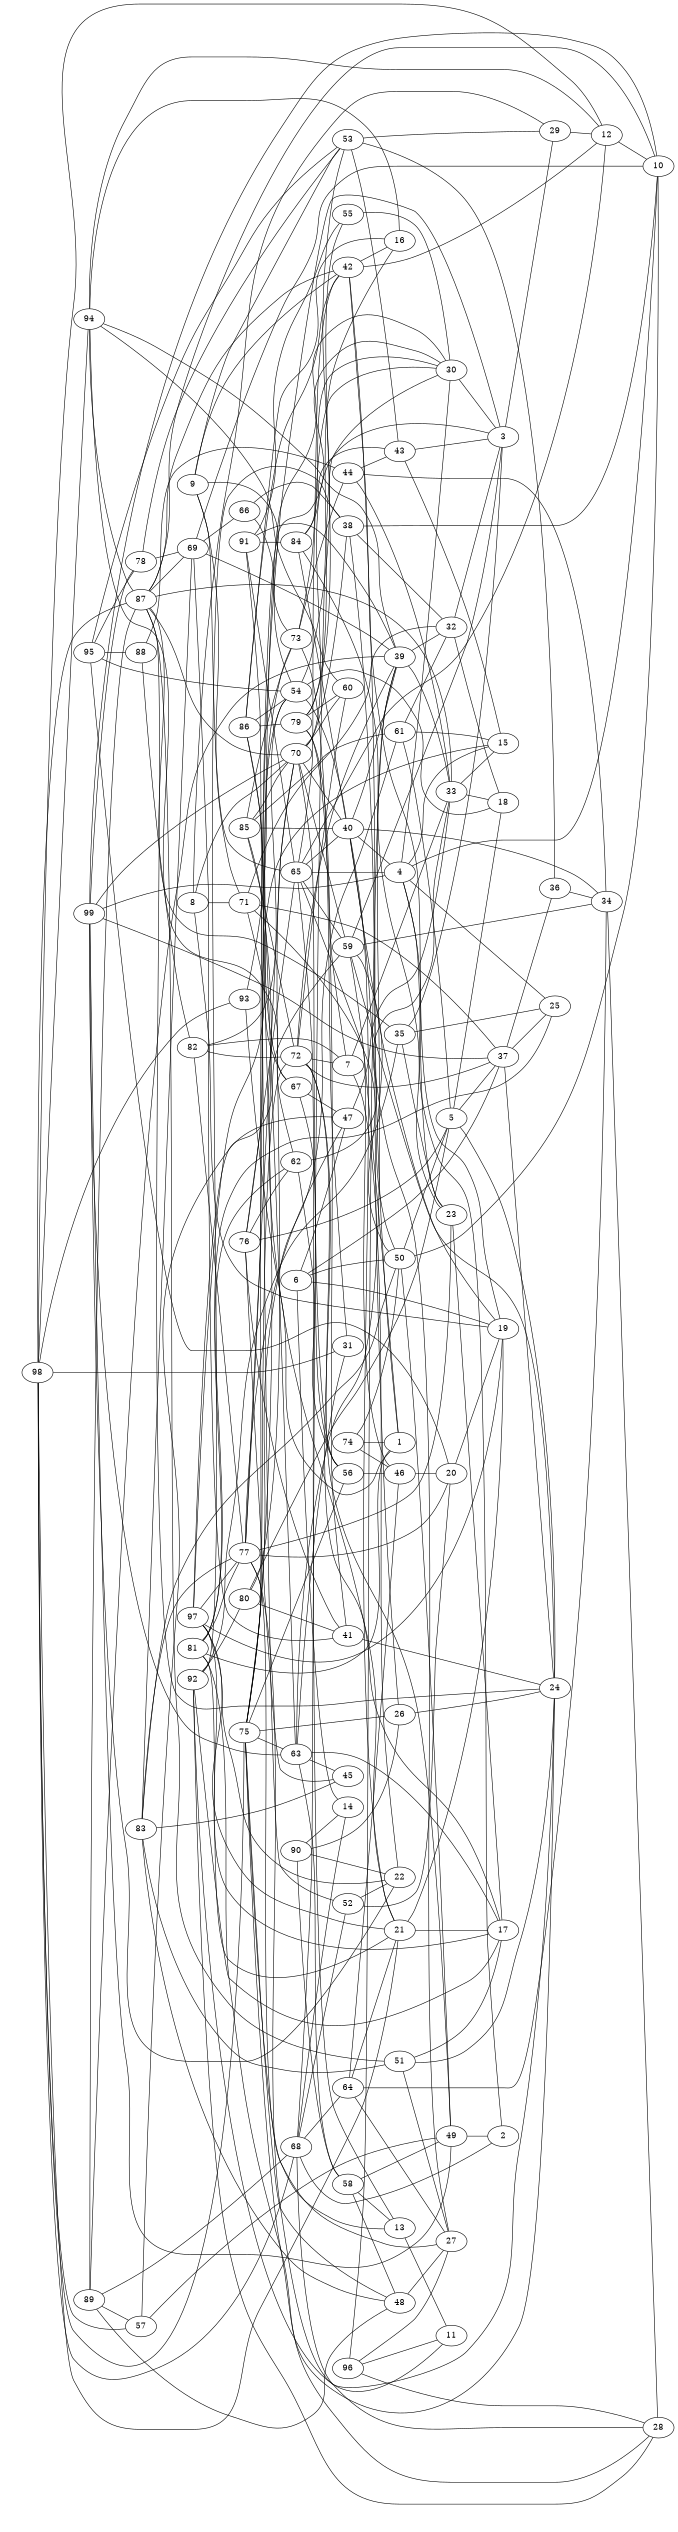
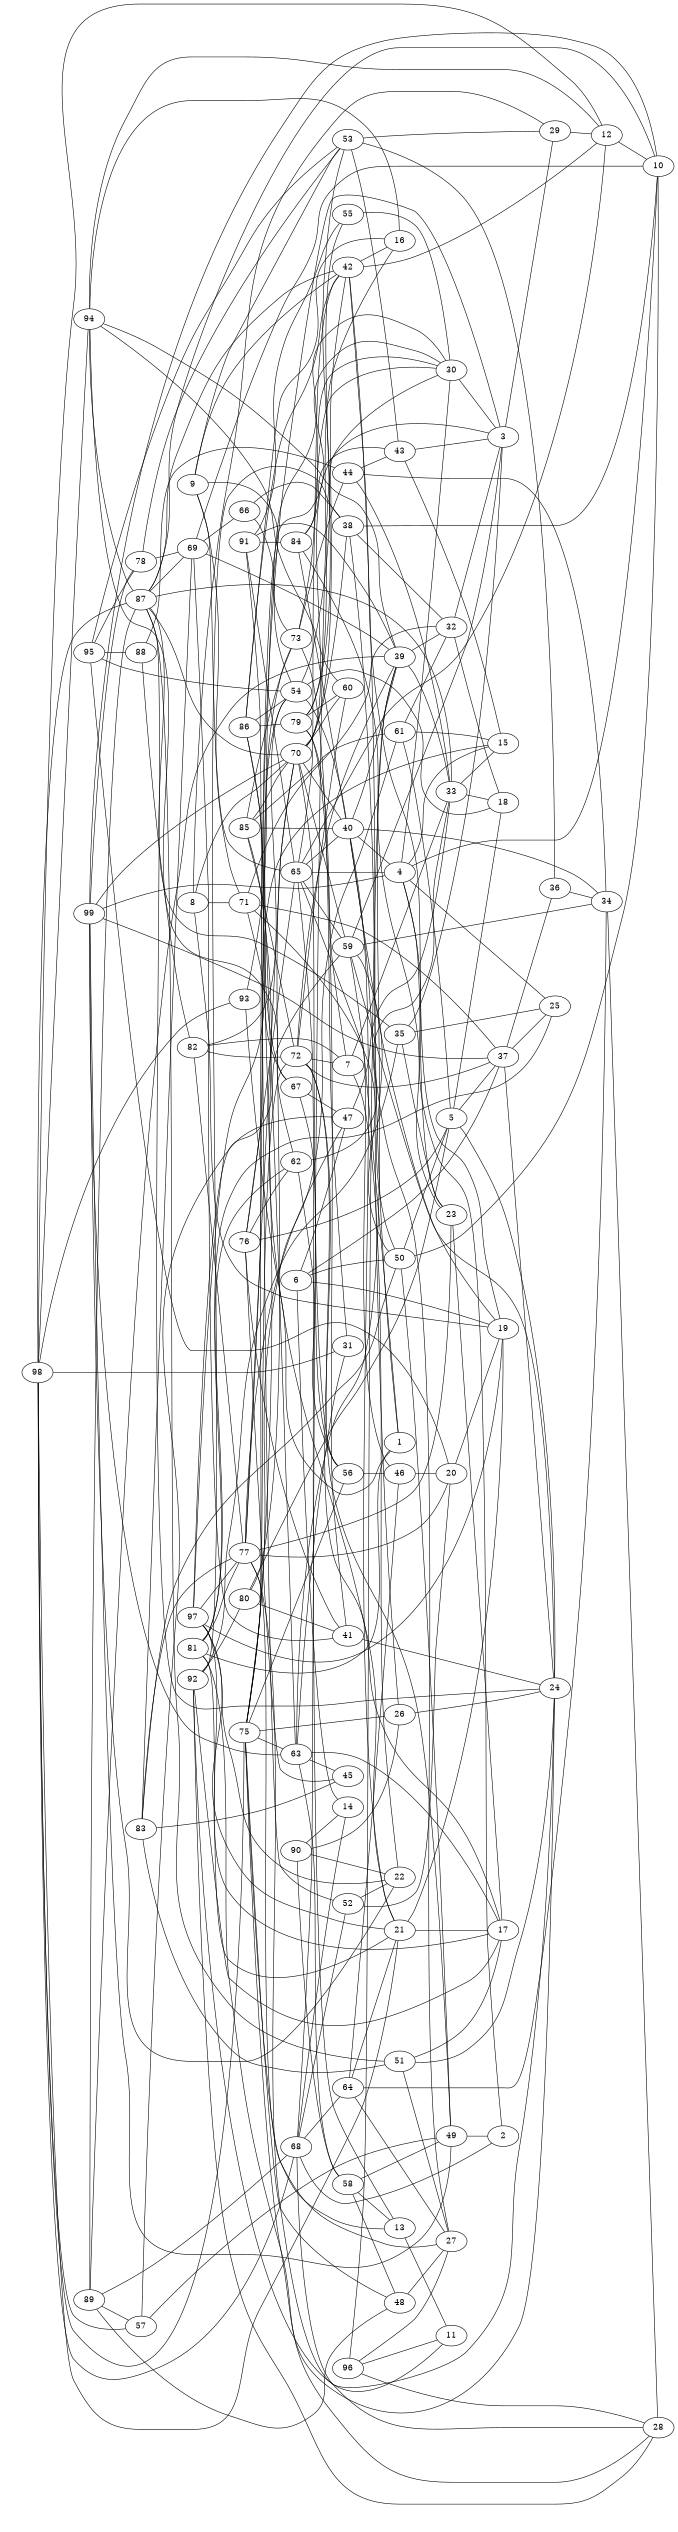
edge "42" -- "70": added
node "74": removed
edge "83" -- "48": removed
